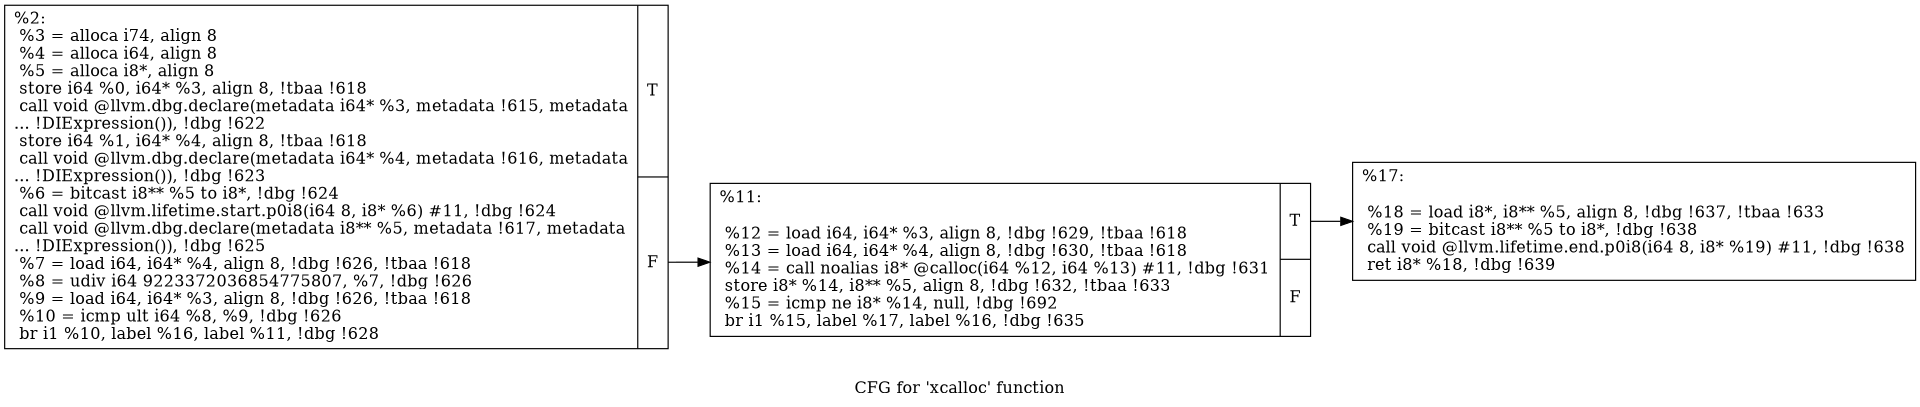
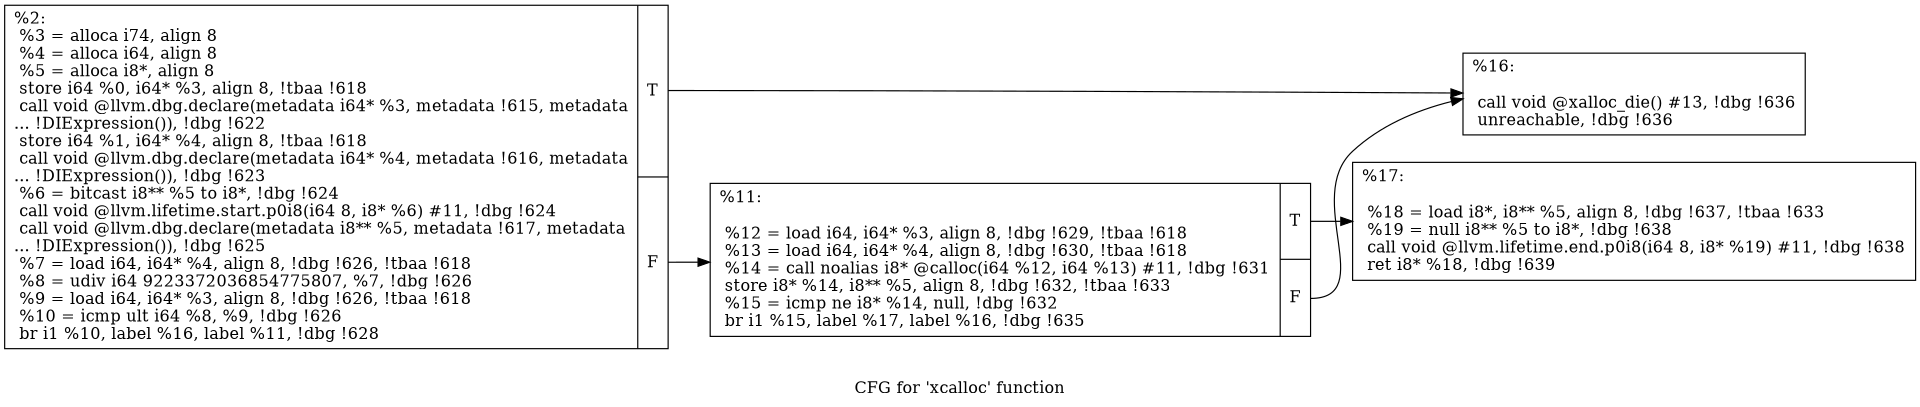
node "%16:": added
node "%17:": text "%19 = bitcast i8** %5 to i8*, !dbg !638" -> "%19 = null i8** %5 to i8*, !dbg !638"
node "%11:": text "%15 = icmp ne i8* %14, null, !dbg !692" -> "%15 = icmp ne i8* %14, null, !dbg !632"
